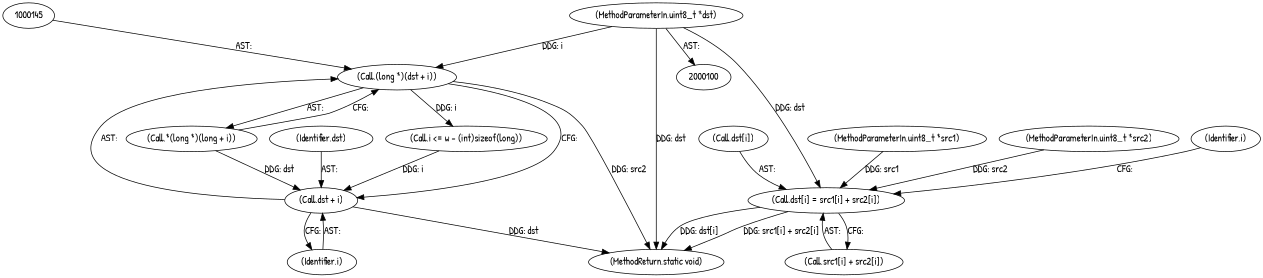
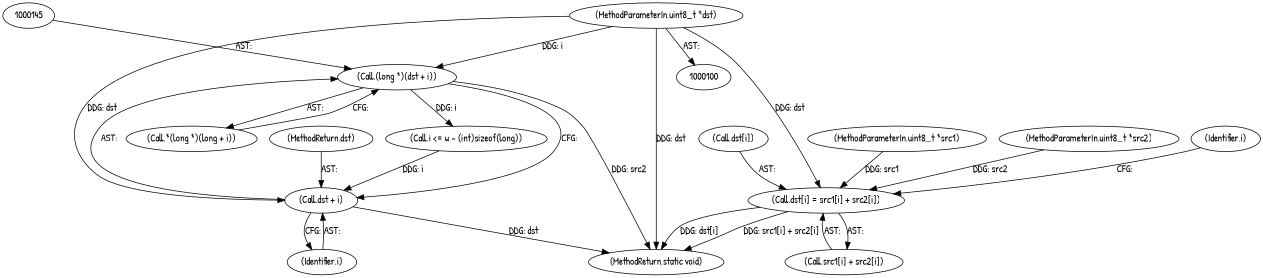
node "2000100": label "2000100" -> "1000100"
node "(Identifier,dst)": label "(Identifier,dst)" -> "(MethodReturn,dst)"
edge "(Call,*(long *)(long + i))" -> "(Call,dst + i)": now "(MethodParameterIn,uint8_t *dst)" -> "(Call,dst + i)"
edge "(Call,dst[i] = src1[i] + src2[i])" -> "(Call,src1[i] + src2[i])": label "CFG: " -> "AST: "
